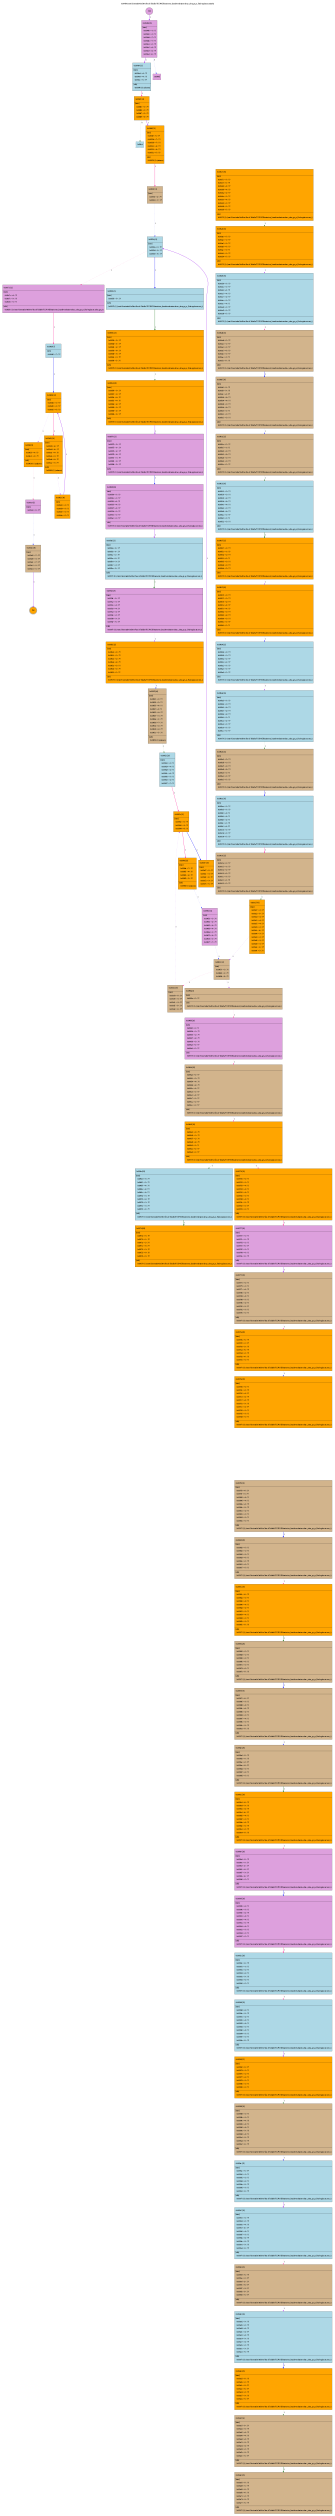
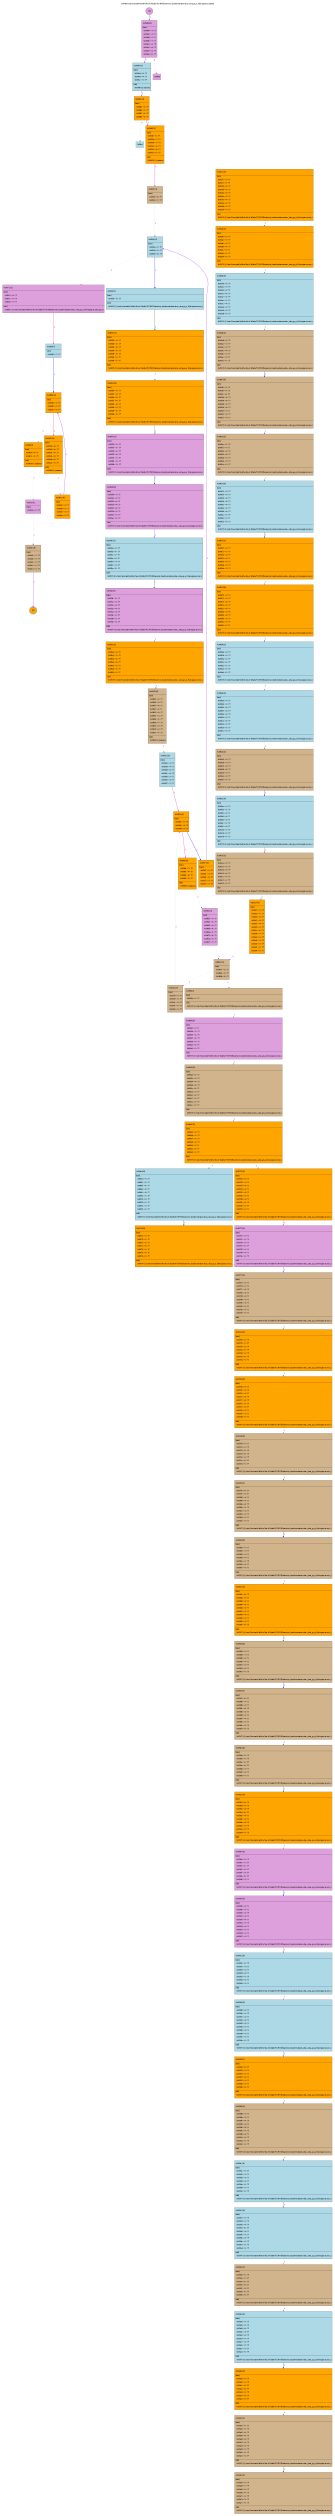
node "0x1097dd [28]": added
